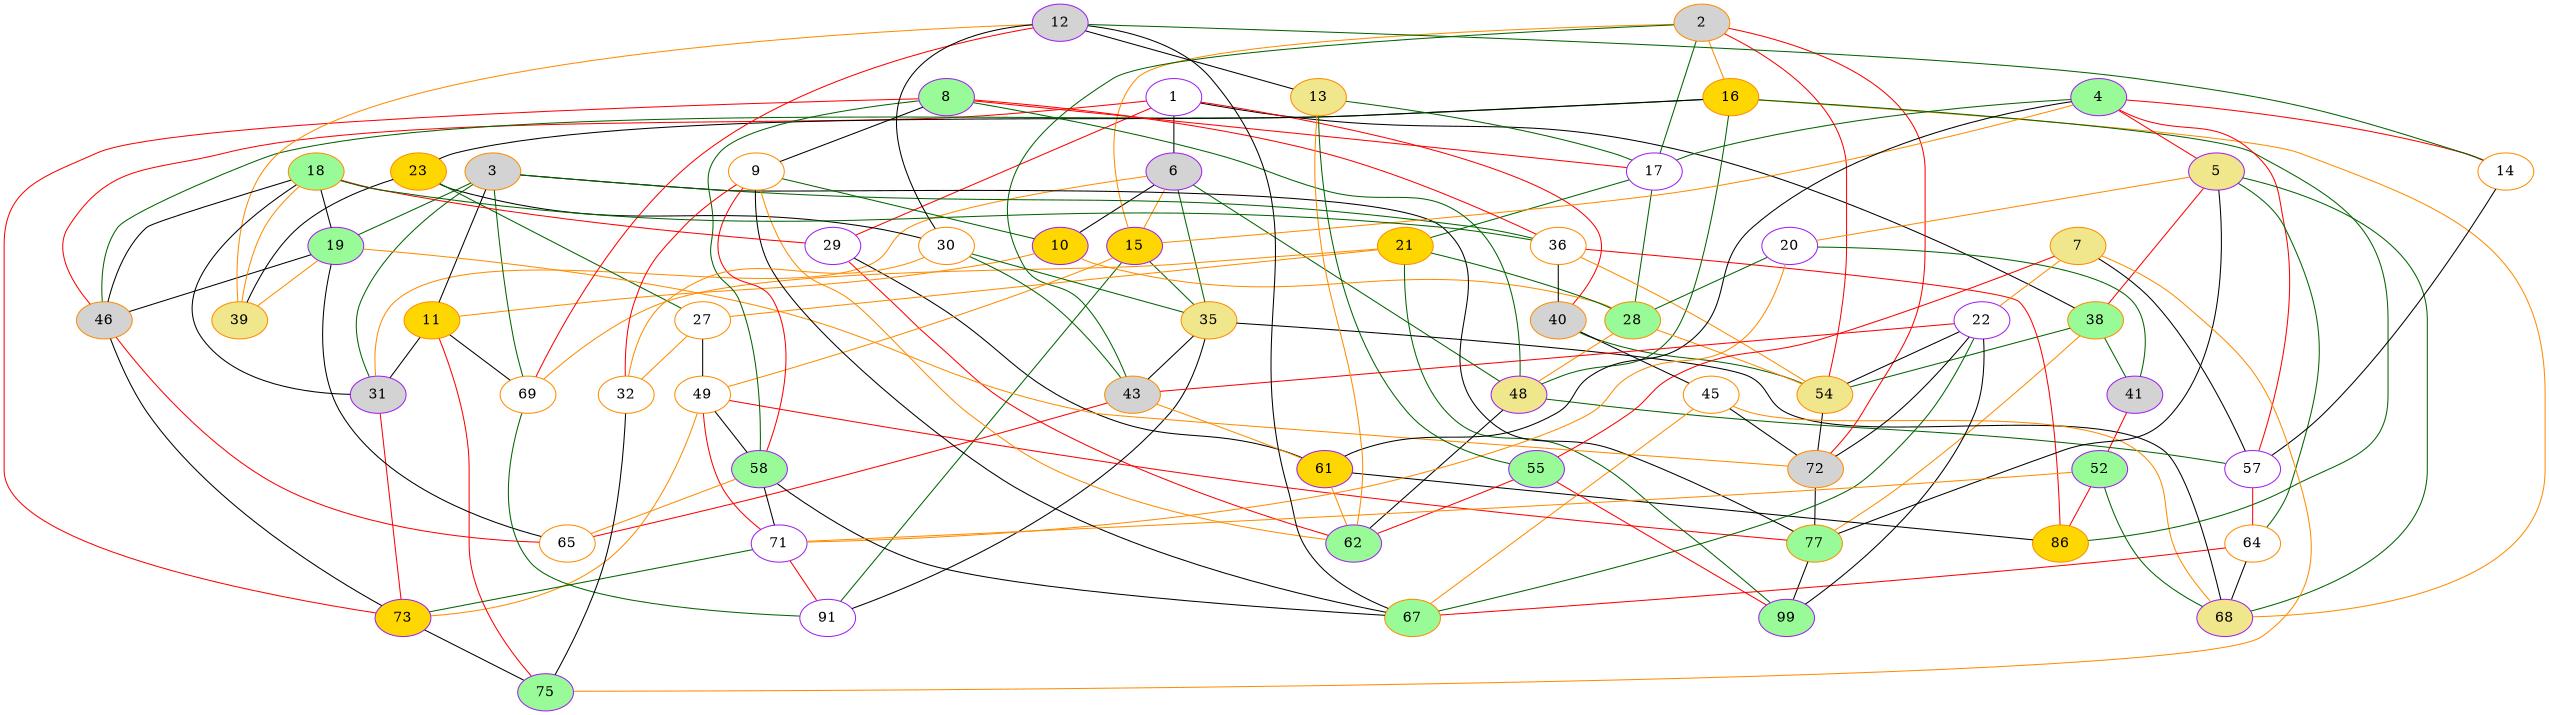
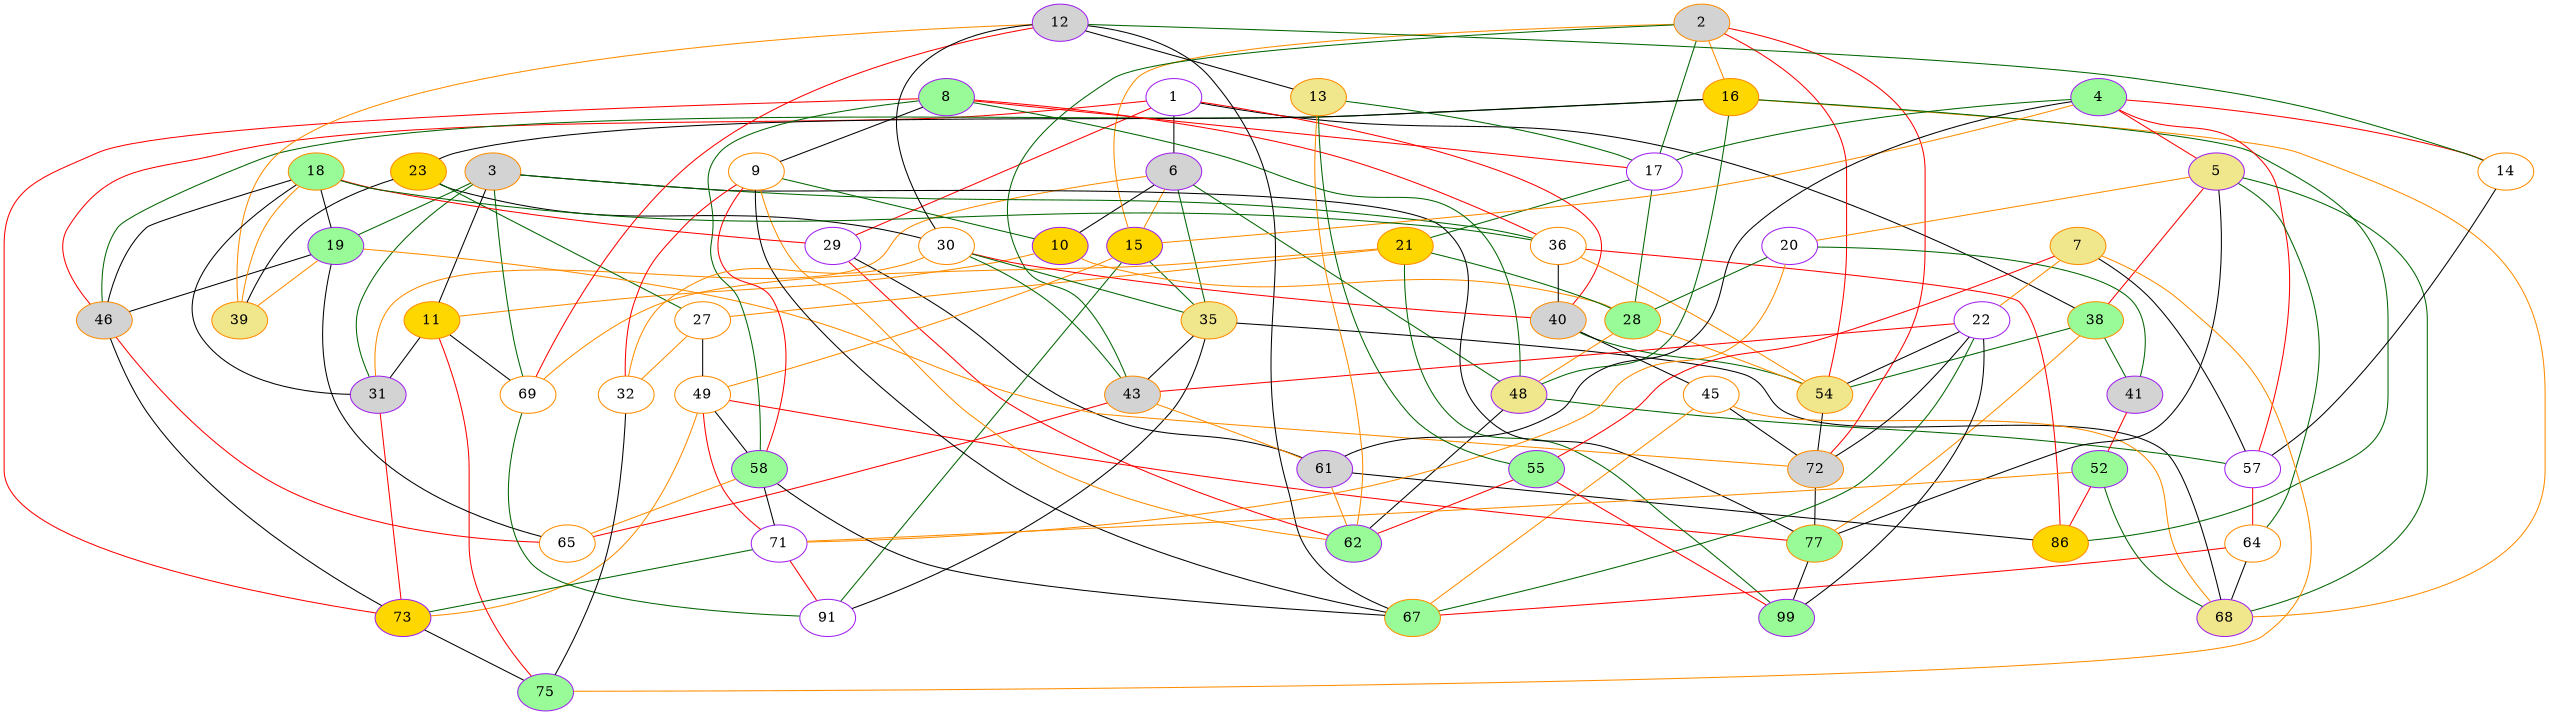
edge "30" -- "40": added
node "61": fillcolor gold -> lightgrey
